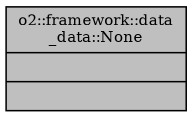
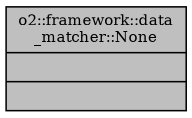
node "o2::framework::data": text "_data::None" -> "_matcher::None"
